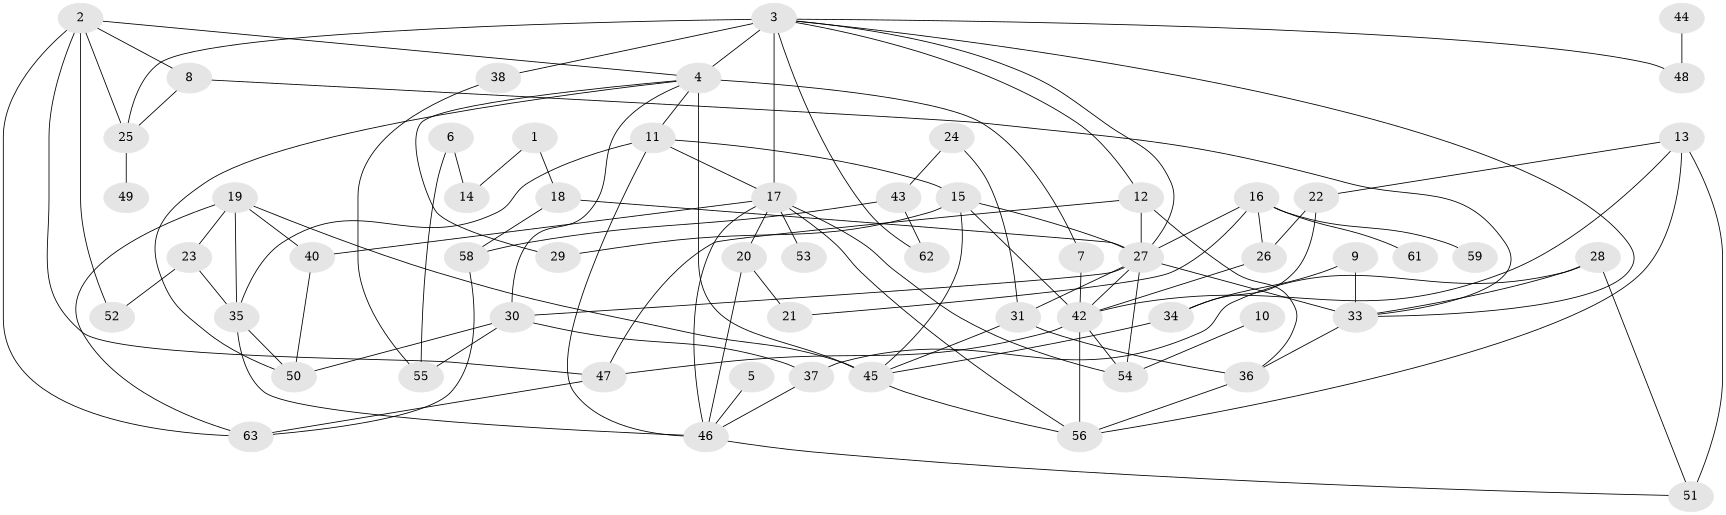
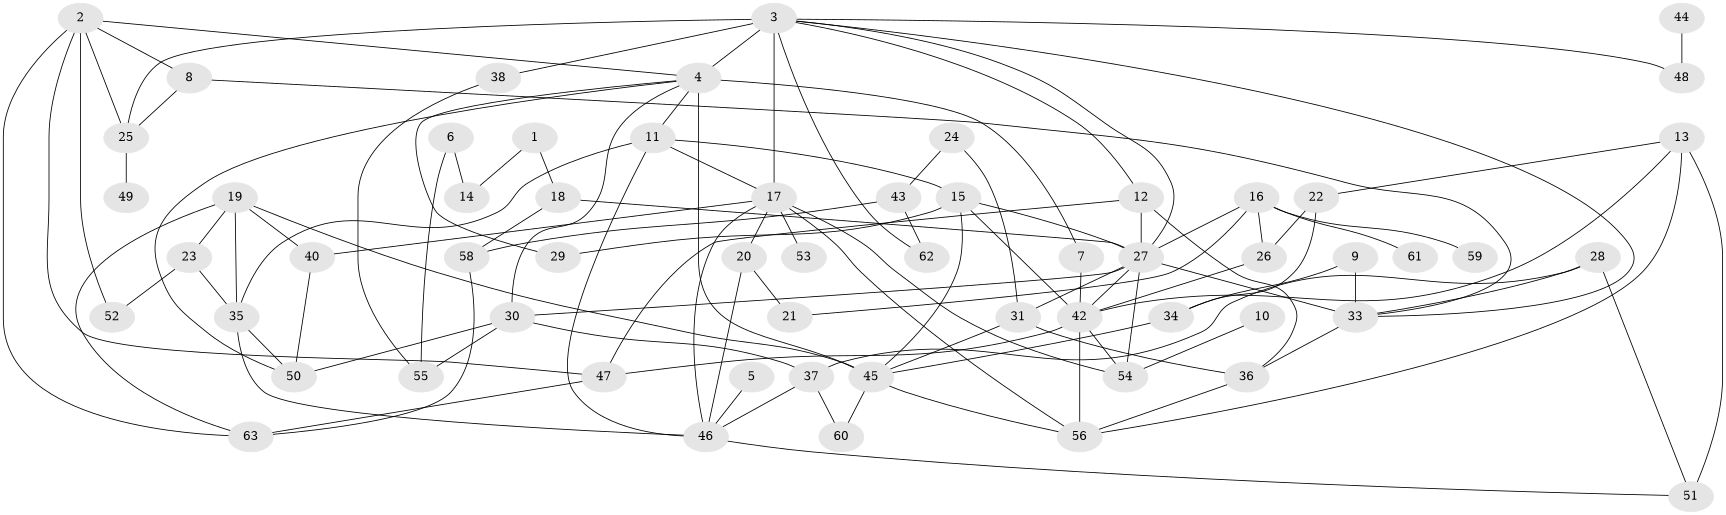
node "60": added
